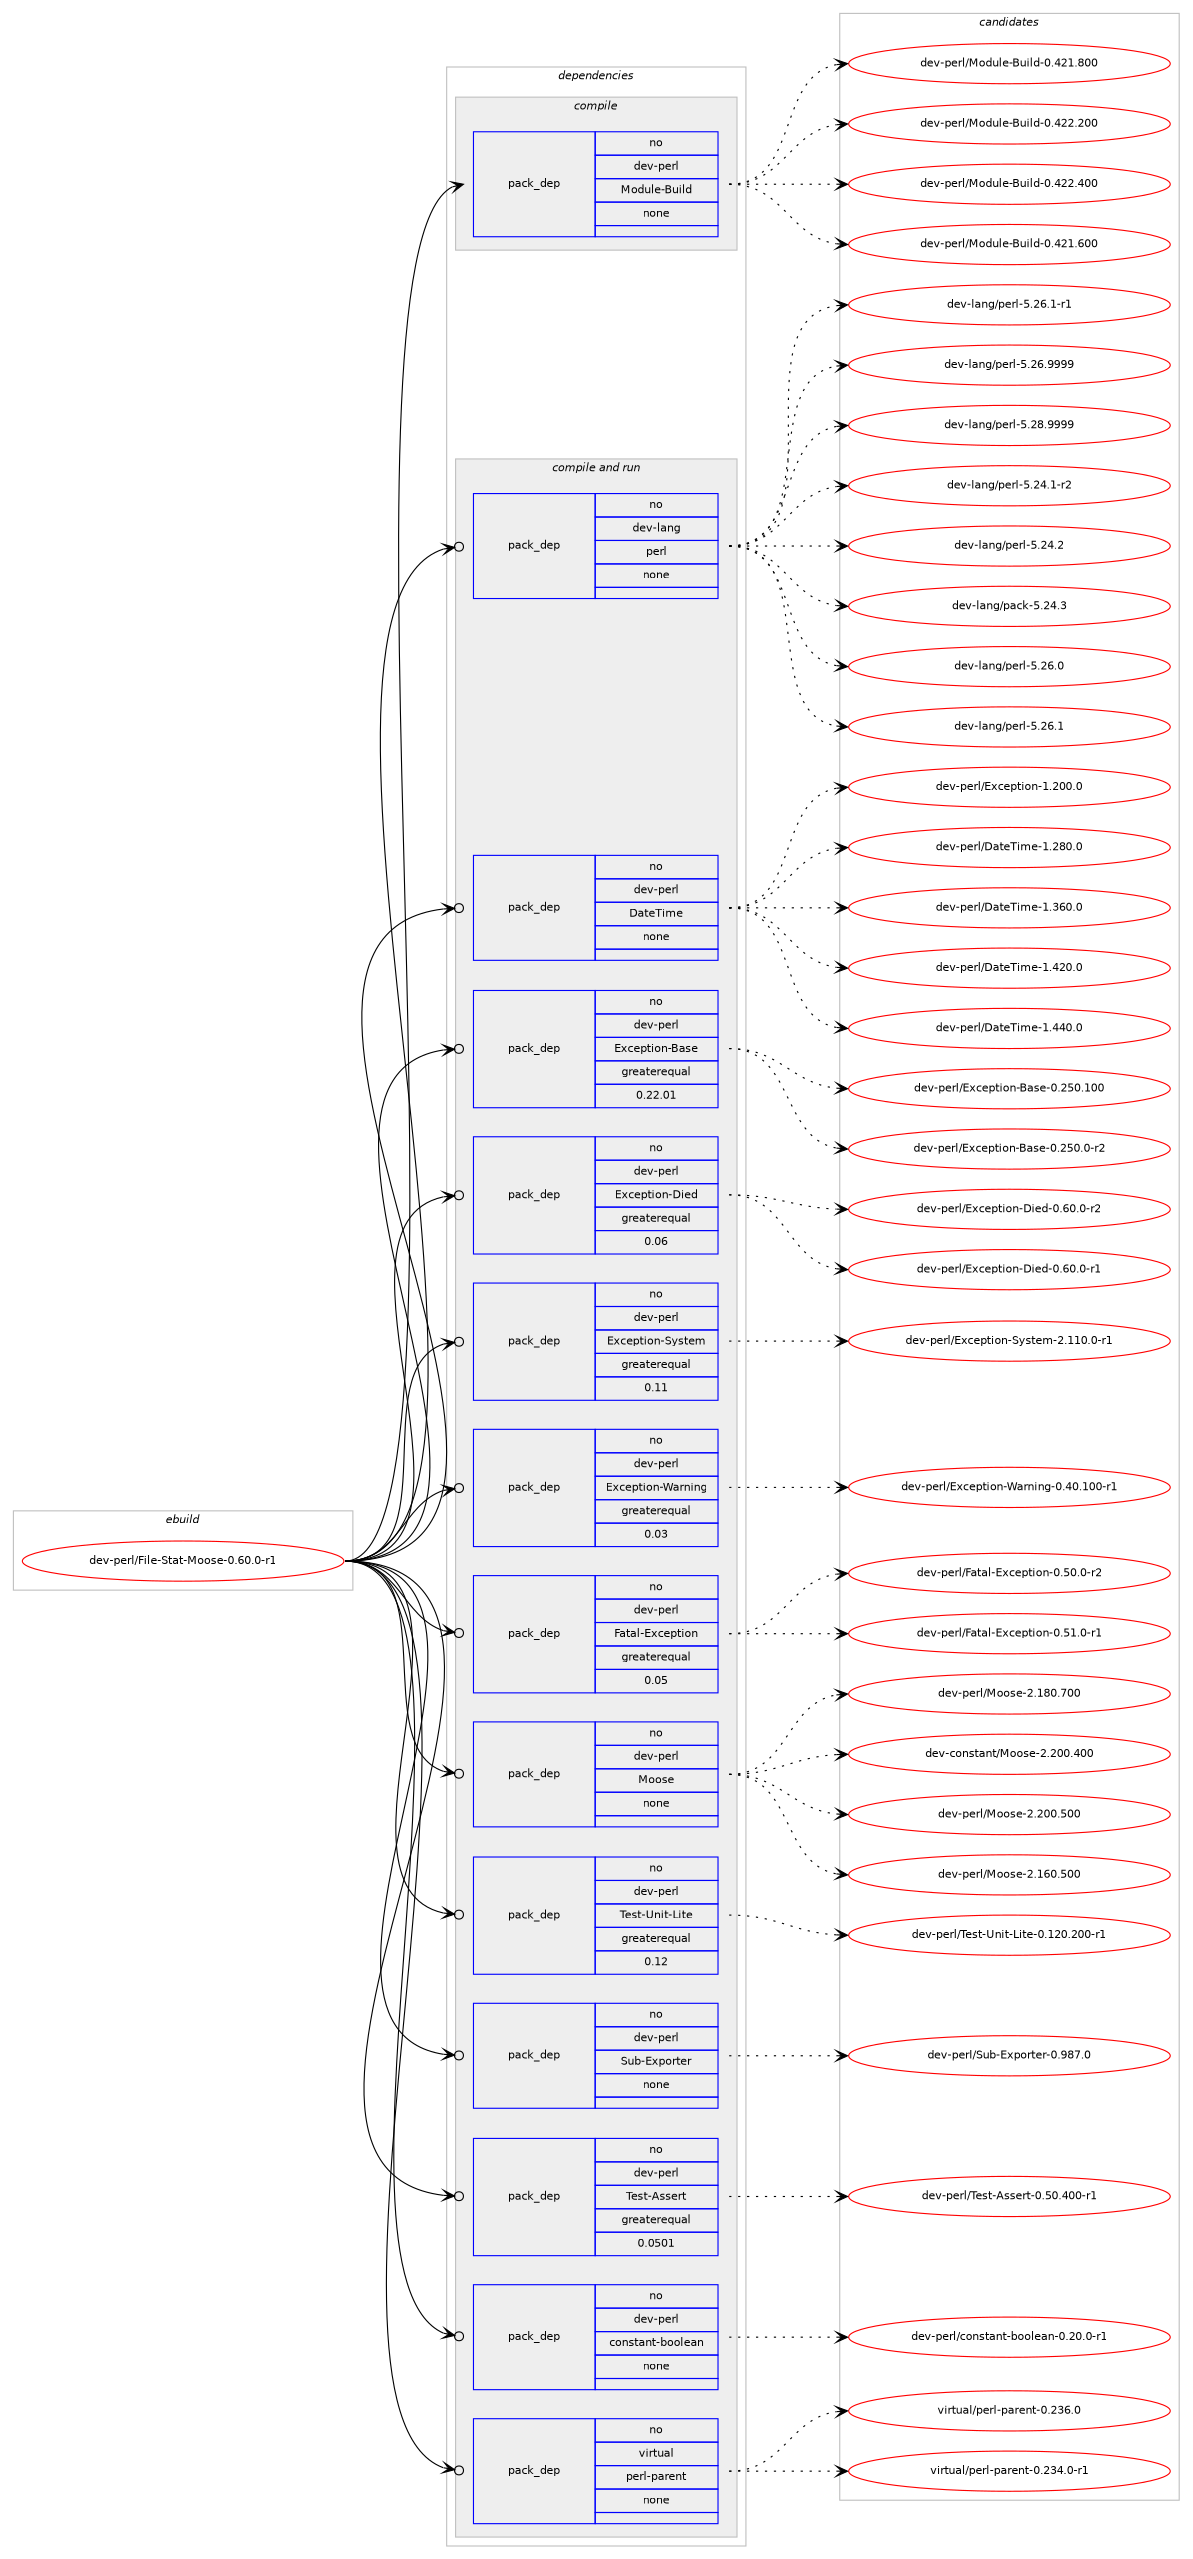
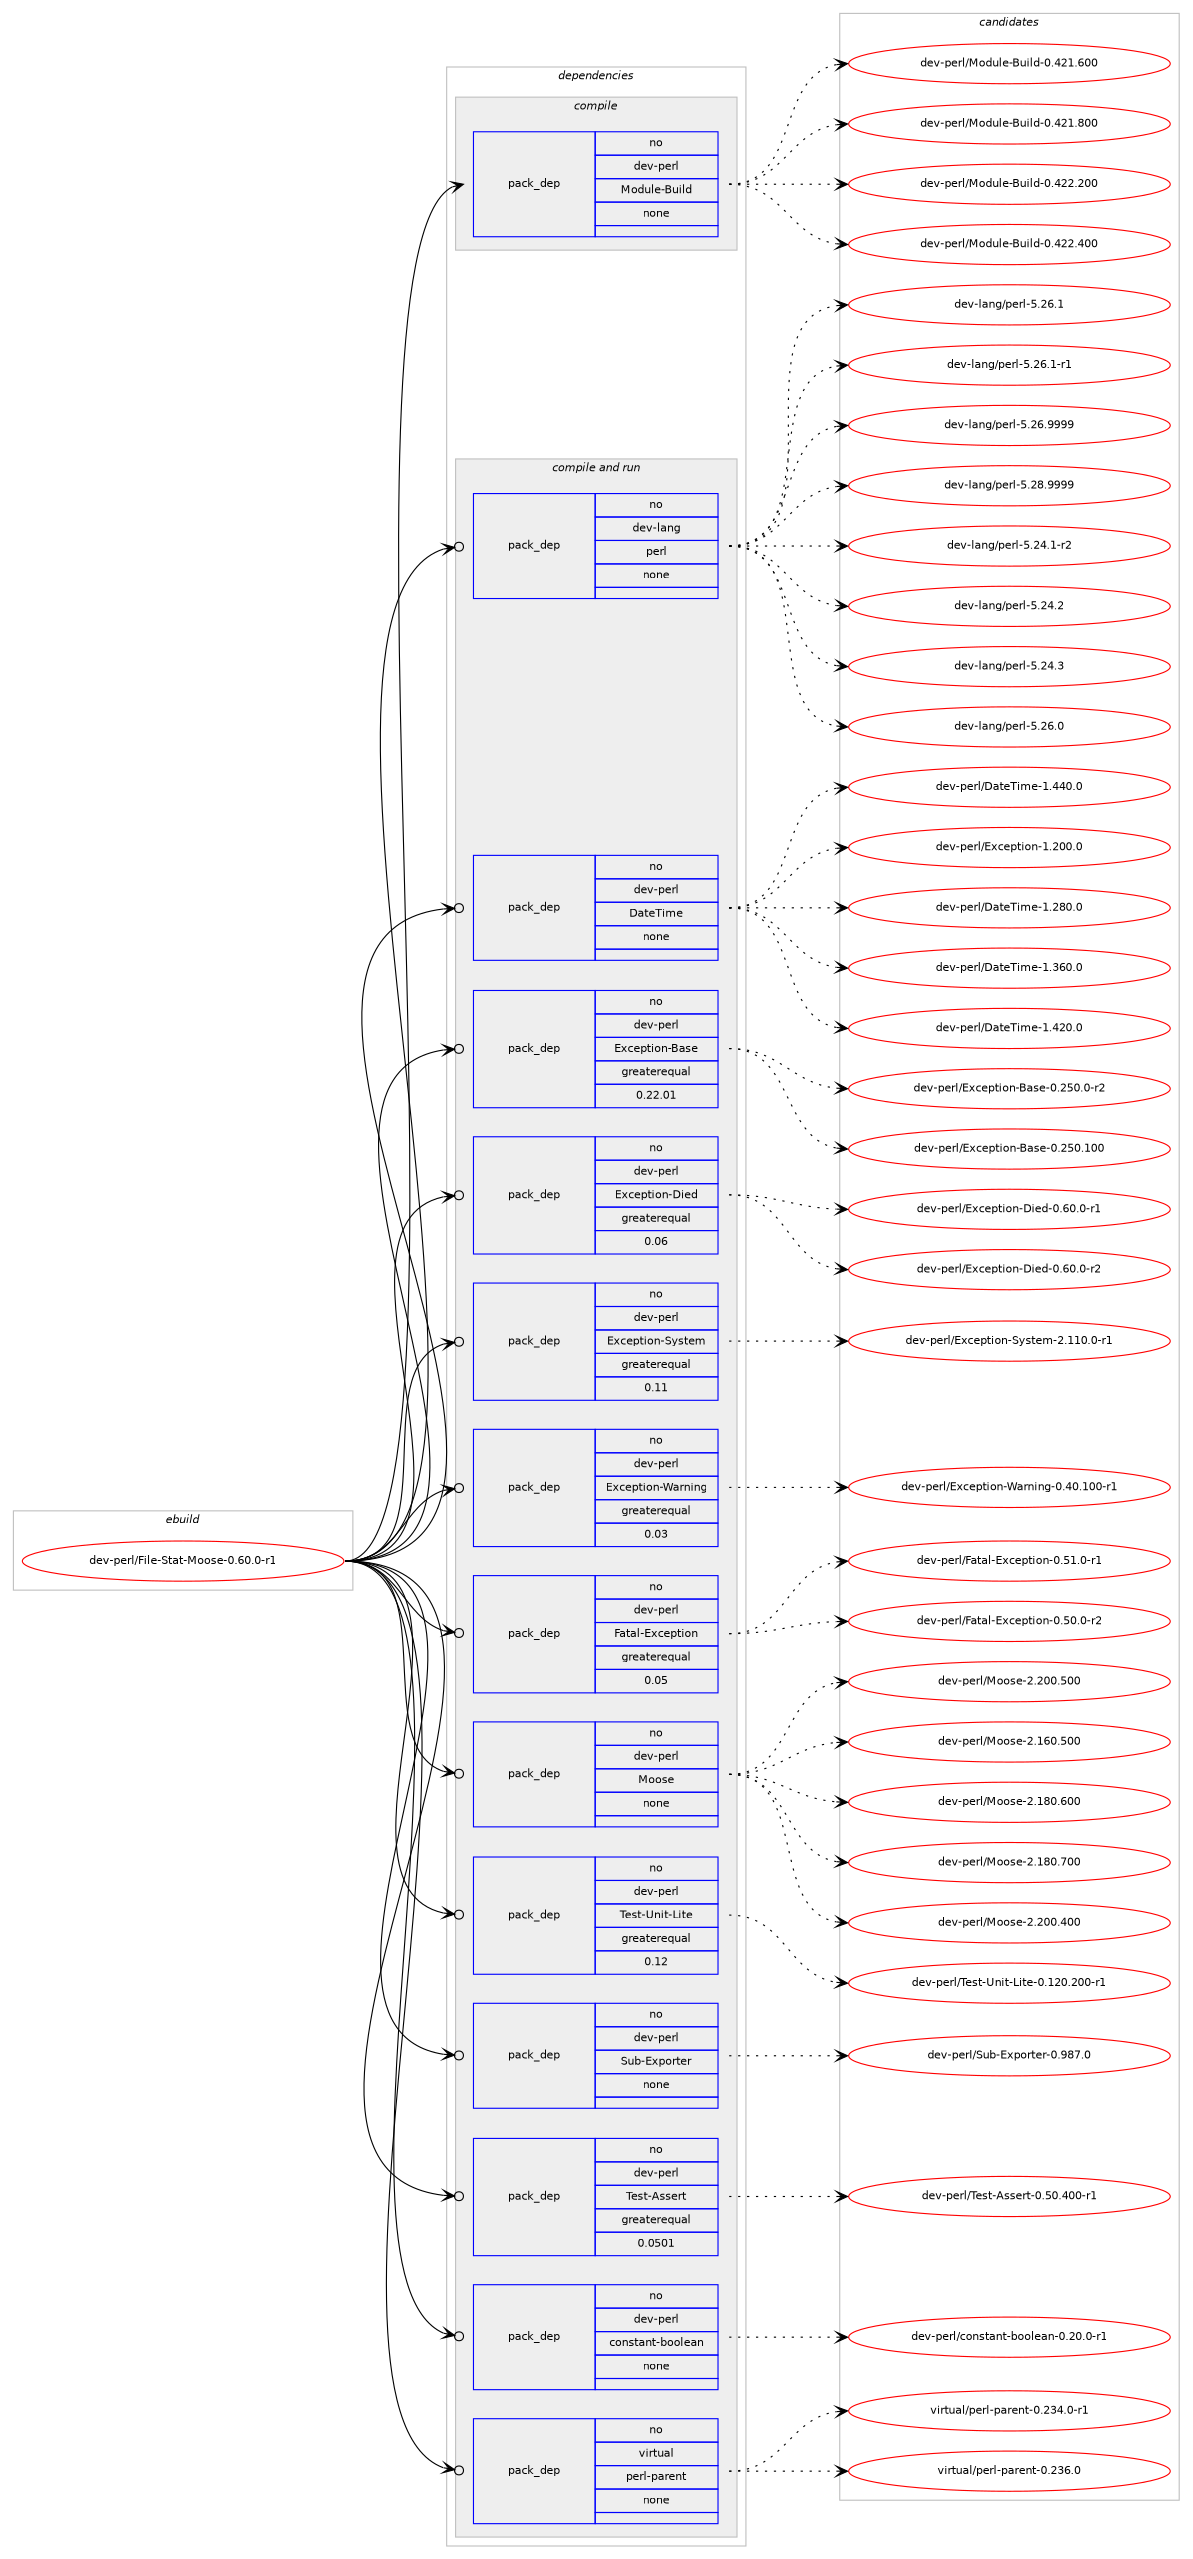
node "dev-lang/pack-5.24.3": label "dev-lang/pack-5.24.3" -> "dev-lang/perl-5.24.3"
node "dev-constant/Moose-2.200.400": label "dev-constant/Moose-2.200.400" -> "dev-perl/Moose-2.200.400"
node "dev-perl/Moose-2.180.600": added
